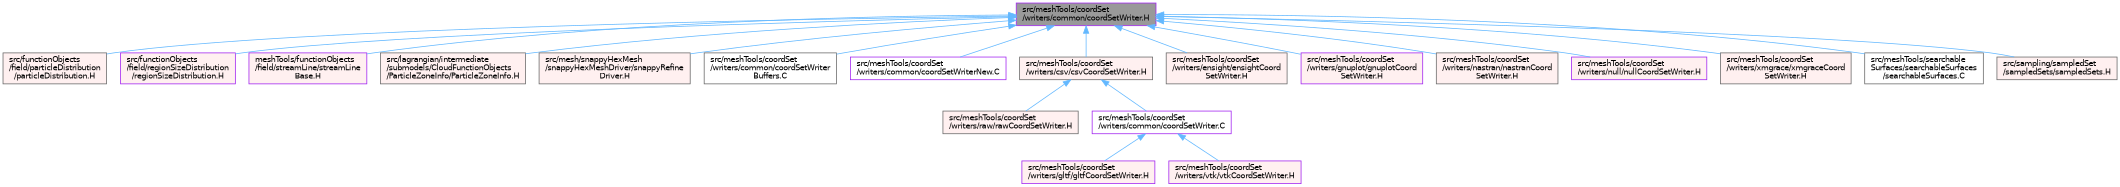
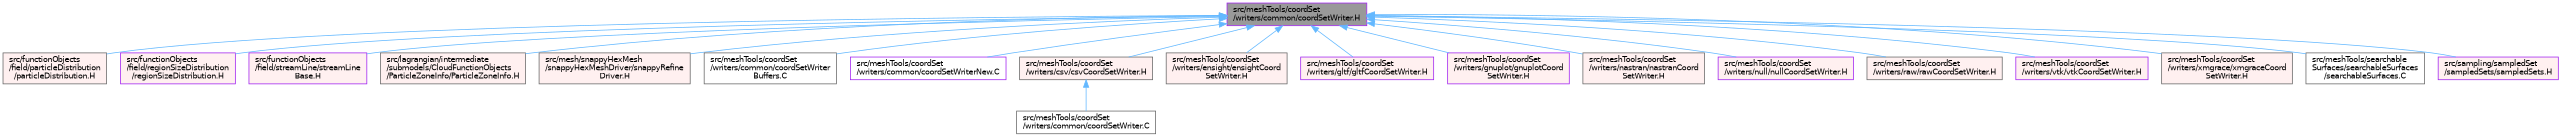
node "meshTools/functionObjects /field/streamLine/streamLine Base.H": label "meshTools/functionObjects /field/streamLine/streamLine Base.H" -> "src/functionObjects /field/streamLine/streamLine Base.H"
node "src/sampling/sampledSet /sampledSets/sampledSets.H": color gray40 -> purple
edge "src/meshTools/coordSet /writers/raw/rawCoordSetWriter.H" -> "src/meshTools/coordSet /writers/csv/csvCoordSetWriter.H": now "src/meshTools/coordSet /writers/raw/rawCoordSetWriter.H" -> "src/meshTools/coordSet /writers/common/coordSetWriter.H"
node "src/meshTools/coordSet /writers/common/coordSetWriter.C": color purple -> gray40
edge "src/meshTools/coordSet /writers/gltf/gltfCoordSetWriter.H" -> "src/meshTools/coordSet /writers/common/coordSetWriter.C": now "src/meshTools/coordSet /writers/gltf/gltfCoordSetWriter.H" -> "src/meshTools/coordSet /writers/common/coordSetWriter.H"
edge "src/meshTools/coordSet /writers/vtk/vtkCoordSetWriter.H" -> "src/meshTools/coordSet /writers/common/coordSetWriter.C": now "src/meshTools/coordSet /writers/vtk/vtkCoordSetWriter.H" -> "src/meshTools/coordSet /writers/common/coordSetWriter.H"
